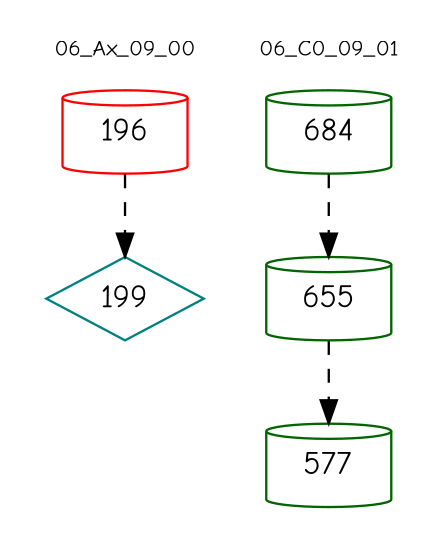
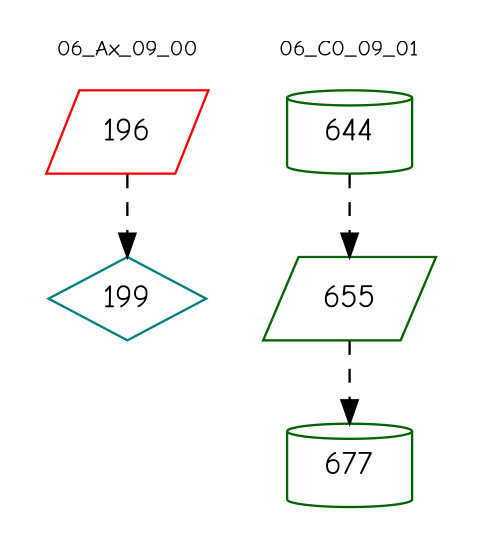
node "196": shape cylinder -> parallelogram
node "684": label "684" -> "644"
node "655": shape cylinder -> parallelogram
node "577": label "577" -> "677"
